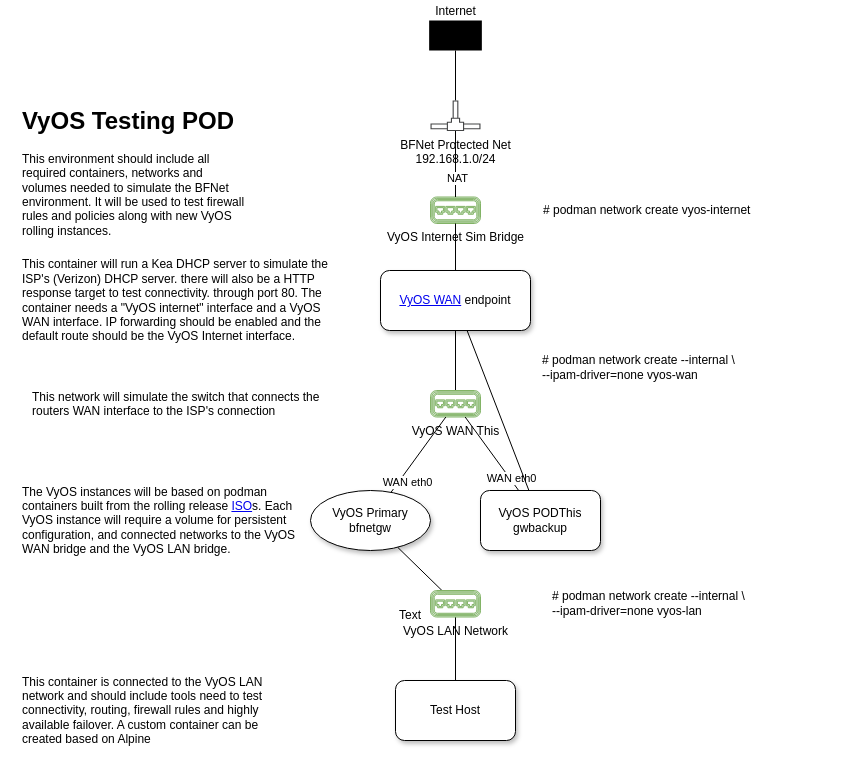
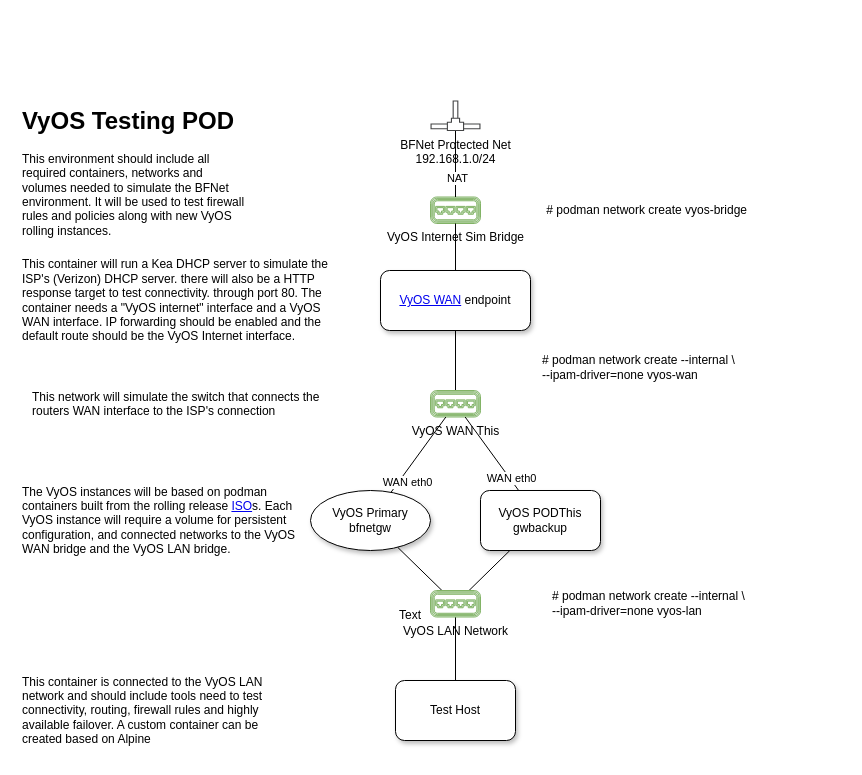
node "Internet": removed
edge "Internet" -- "BFNet Protected Net 192.168.1.0/24": removed
node "# podman network create vyos-internet": label "# podman network create vyos-internet" -> "# podman network create vyos-bridge"
edge "VyOS WAN endpoint" -- "VyOS PODThis gwbackup": now "VyOS LAN Network" -- "VyOS PODThis gwbackup"
